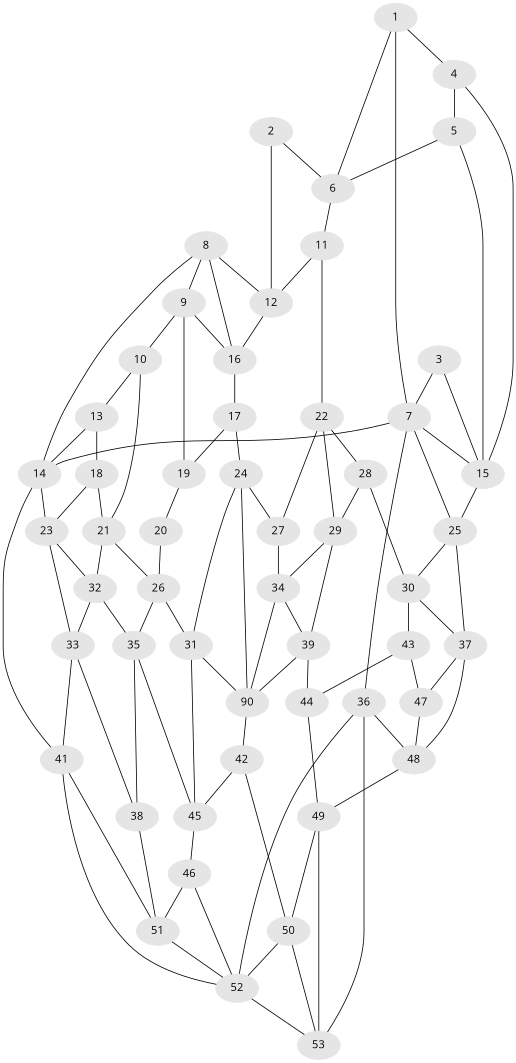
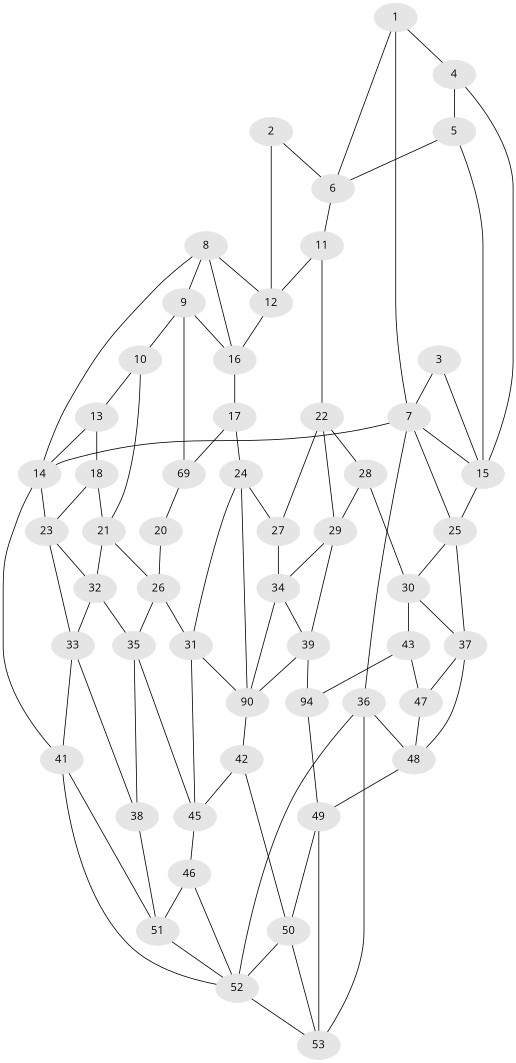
node "19": label "19" -> "69"
node "44": label "44" -> "94"
